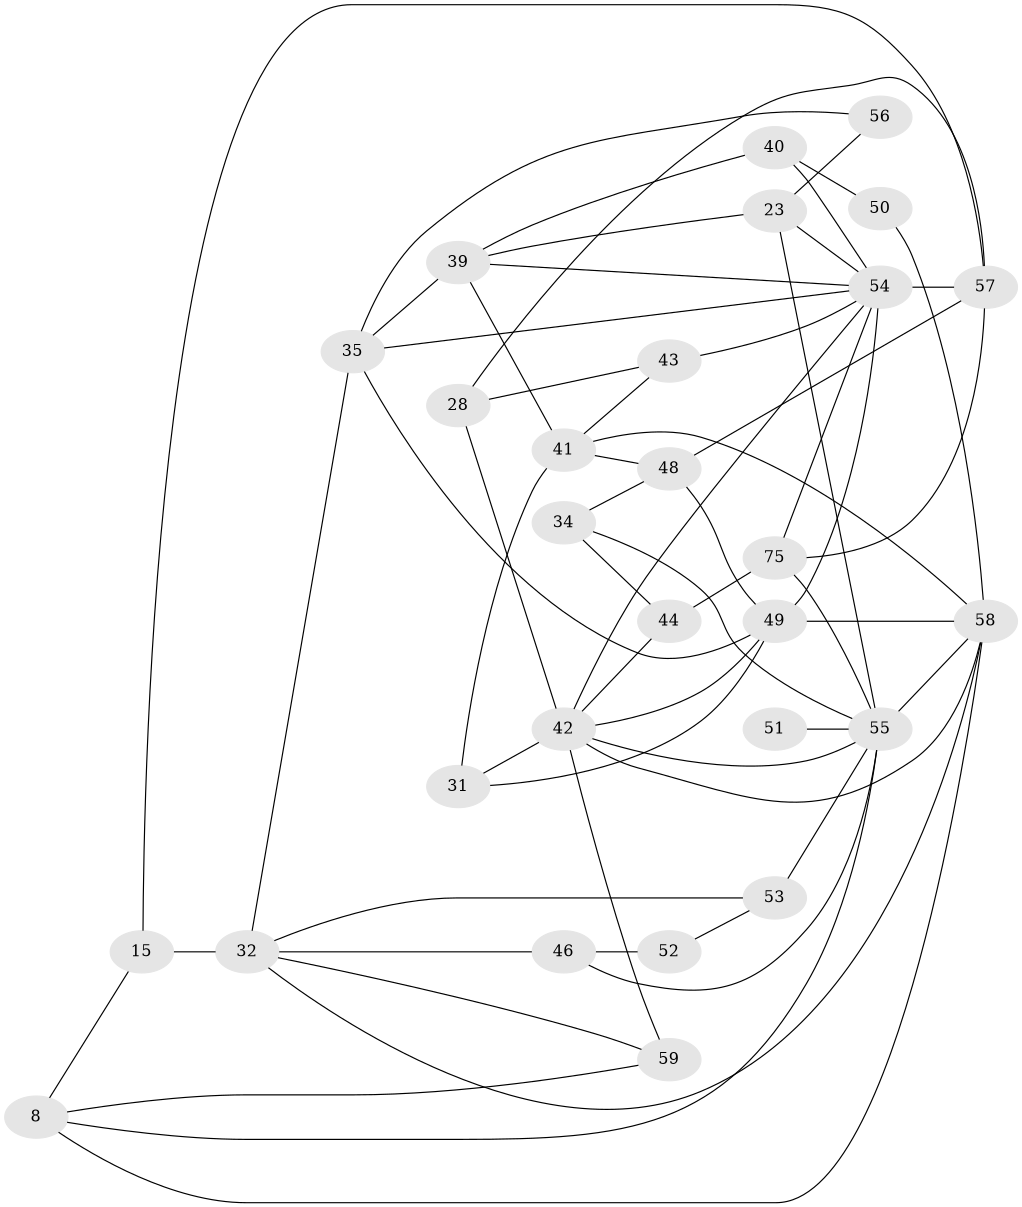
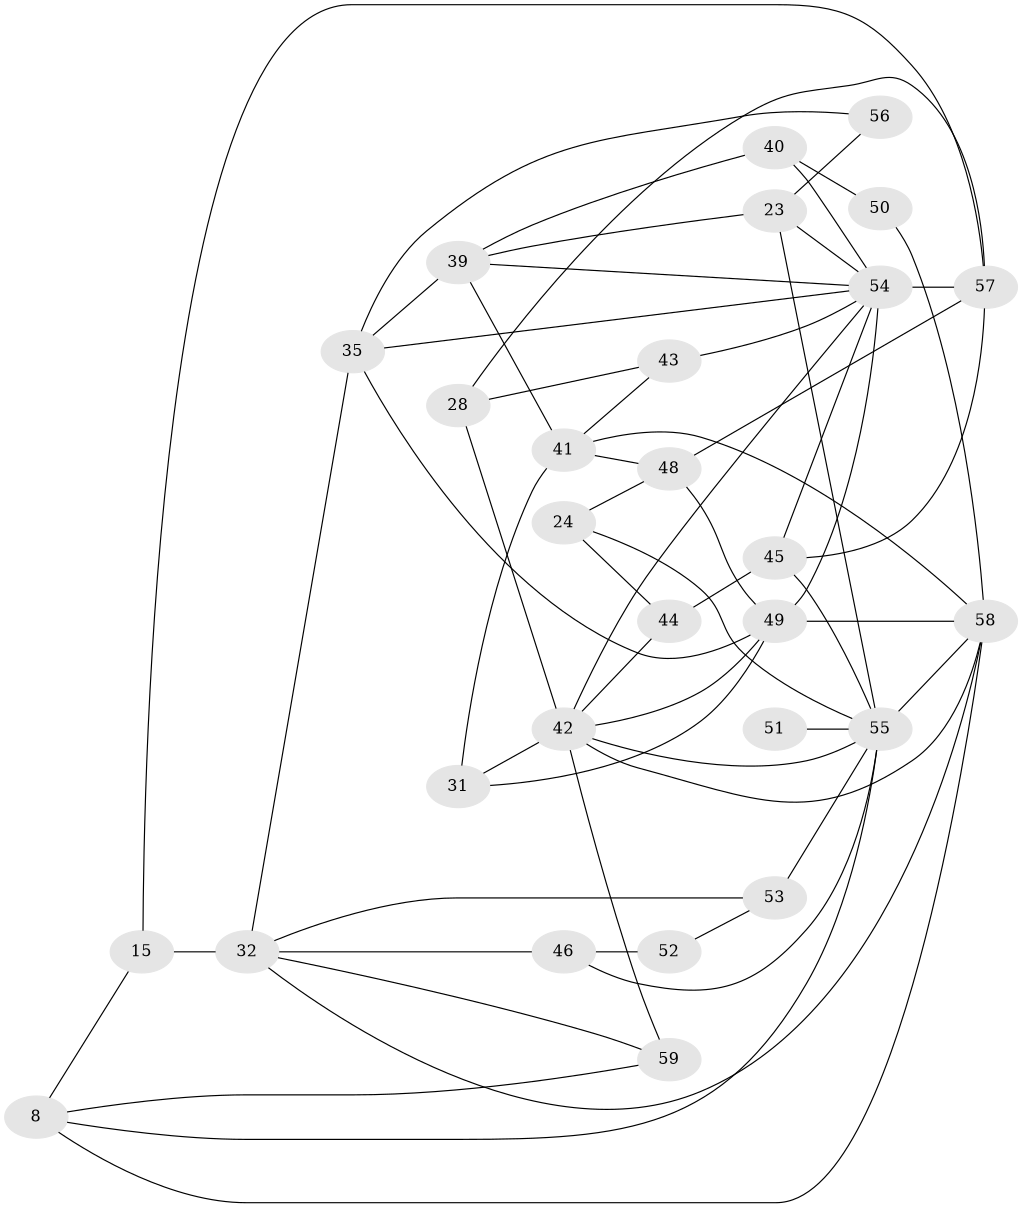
node "34": label "34" -> "24"
node "75": label "75" -> "45"
